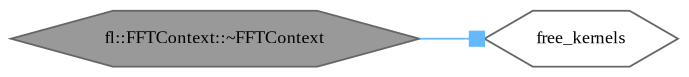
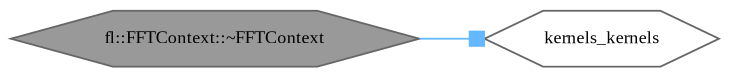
node "free_kernels": label "free_kernels" -> "kernels_kernels"
